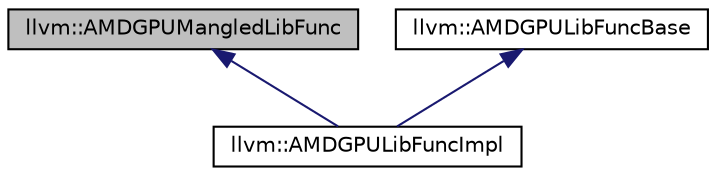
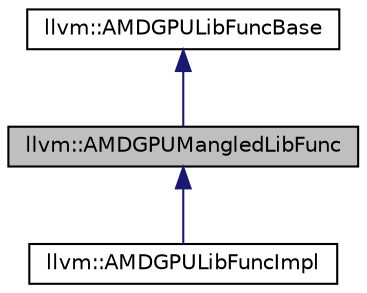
edge "llvm::AMDGPULibFuncImpl" -> "llvm::AMDGPULibFuncBase": now "llvm::AMDGPUMangledLibFunc" -> "llvm::AMDGPULibFuncBase"
